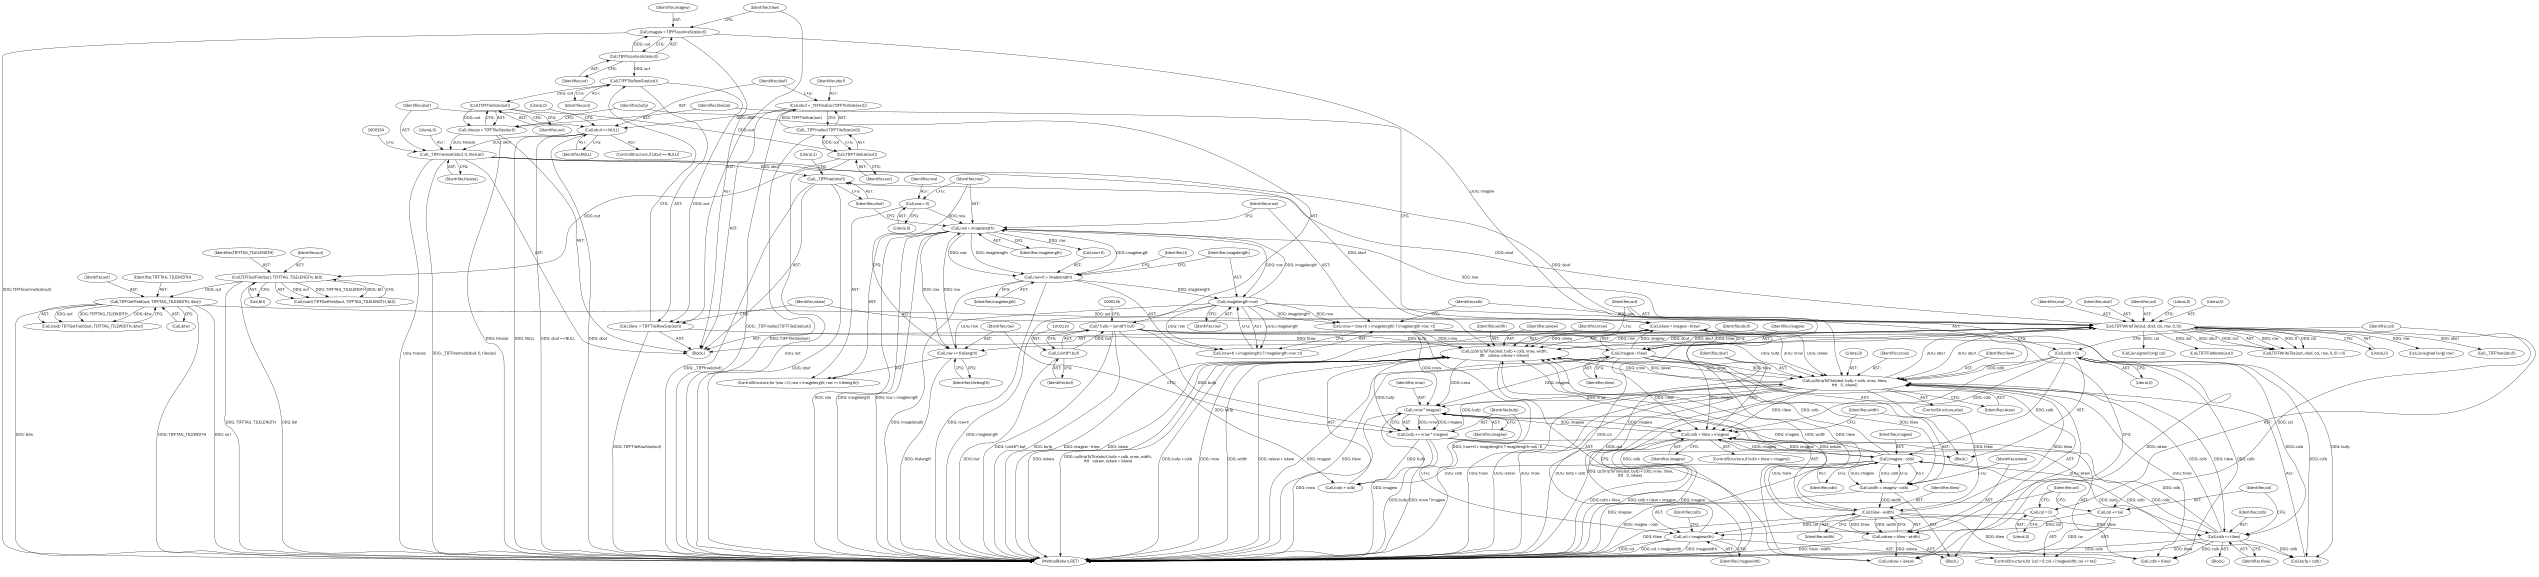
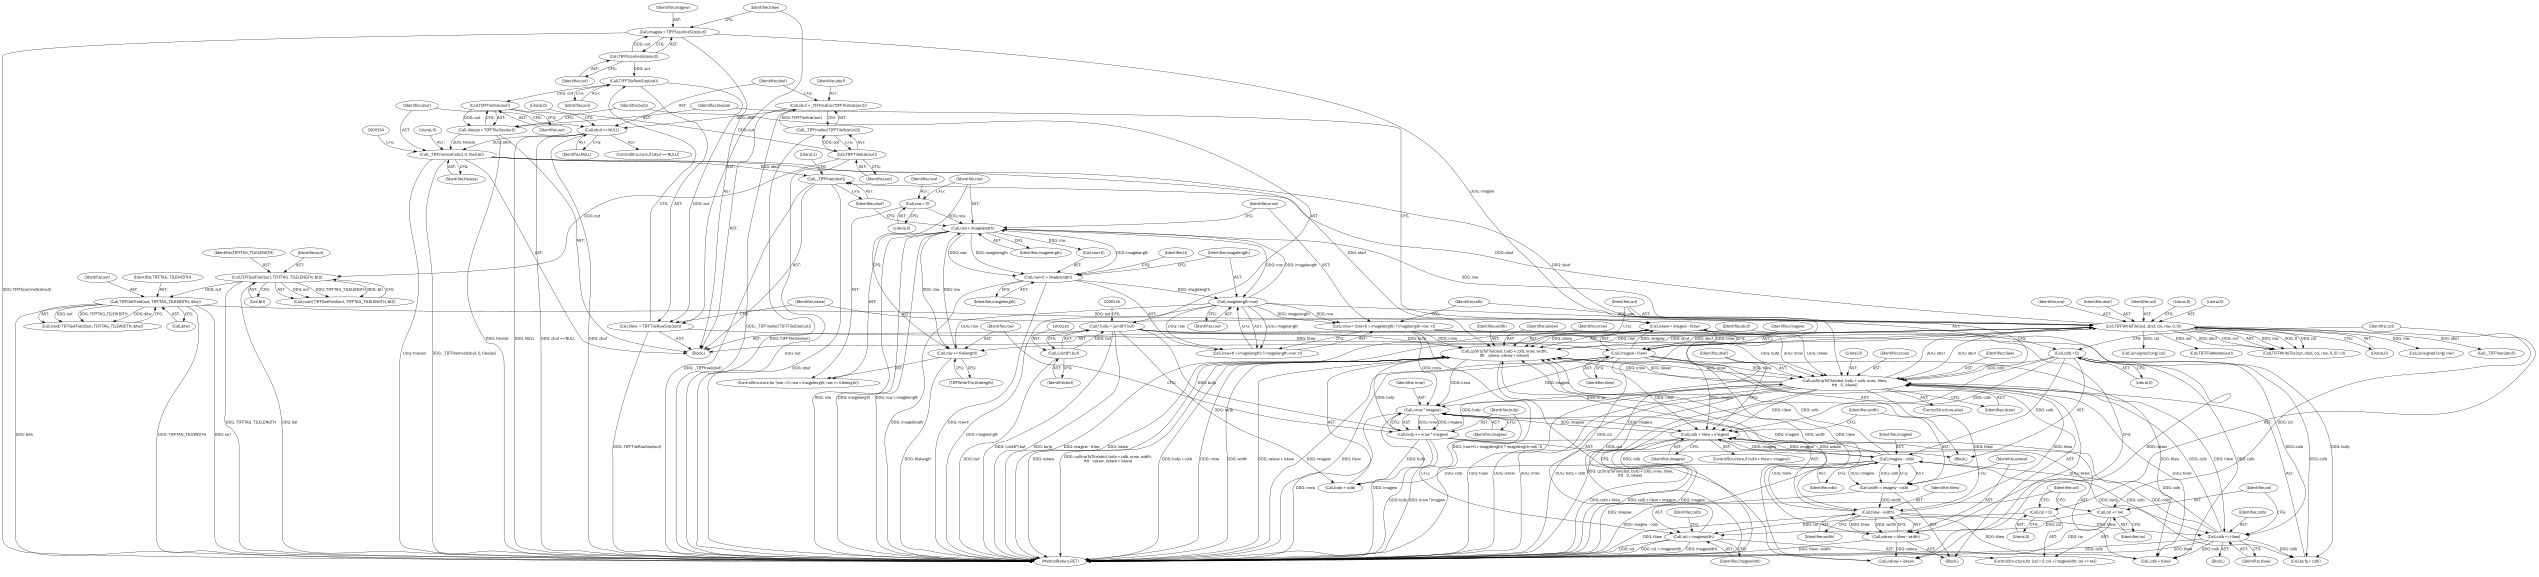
node "(Identifier,tilelength)": label "(Identifier,tilelength)" -> "(TIFFWriteTile,tilelength)"
edge "(Call,imagew - tilew)" -> "(Call,width = imagew - colb)": now "(Call,imagew - tilew)" -> "(Call,colb + tilew)"
node "(Identifier,tw)": added
